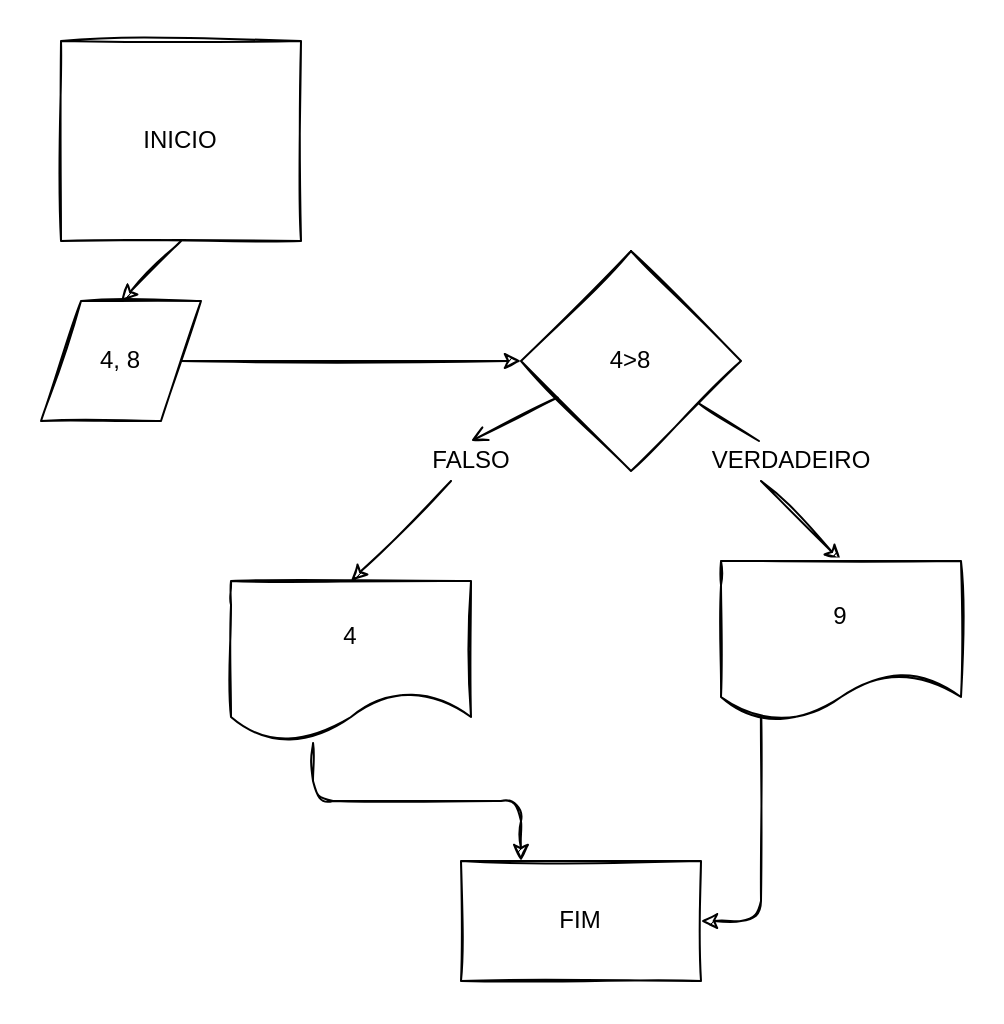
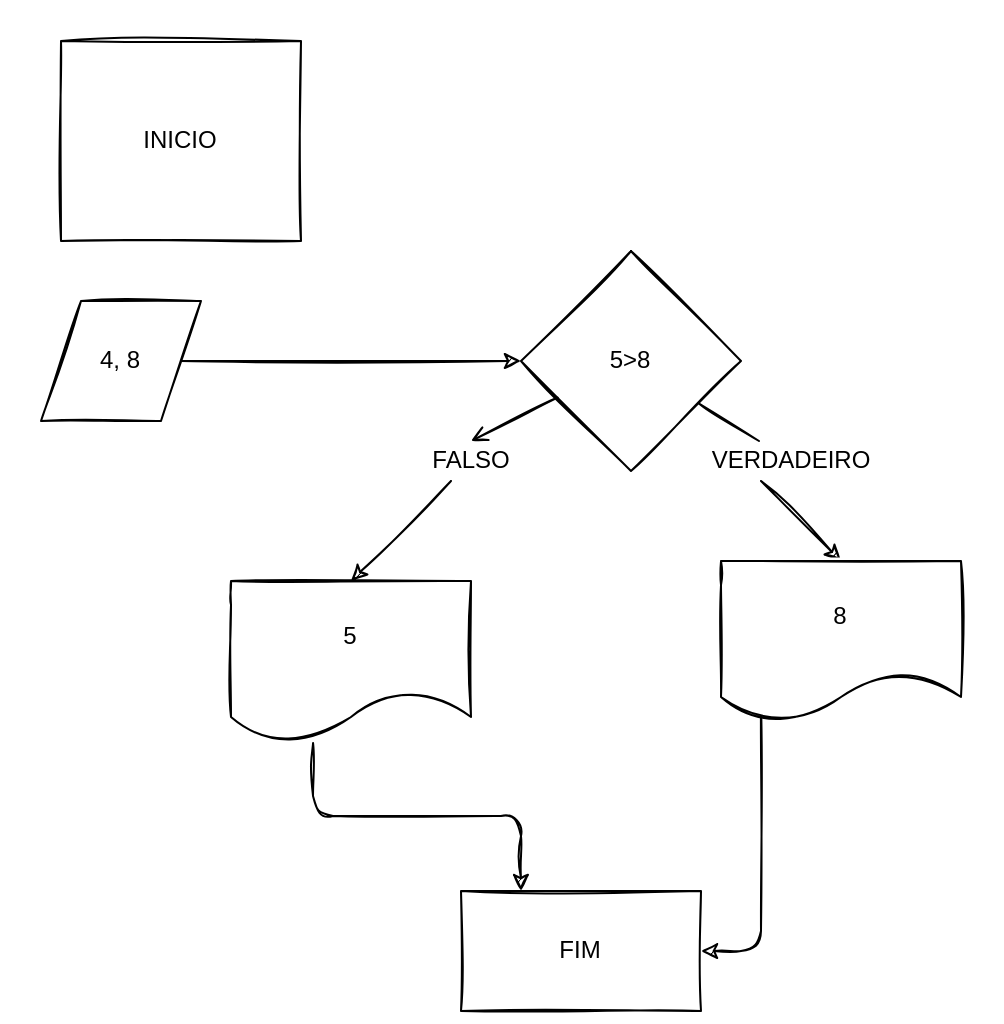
edge "INICIO" -> "4, 8": removed
node "4>8": label "4>8" -> "5>8"
node "9": label "9" -> "8"
node "4": label "4" -> "5"
node "FIM": moved (581, 921) -> (581, 951)
